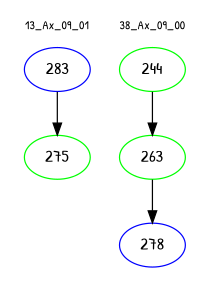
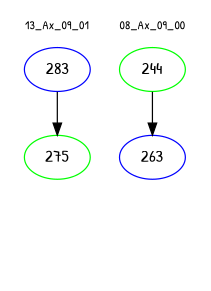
cluster "38_Ax_09_00": label "38_Ax_09_00" -> "08_Ax_09_00"
node "263": color green -> blue
node "278": removed
